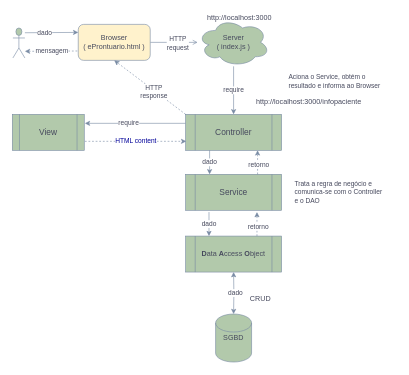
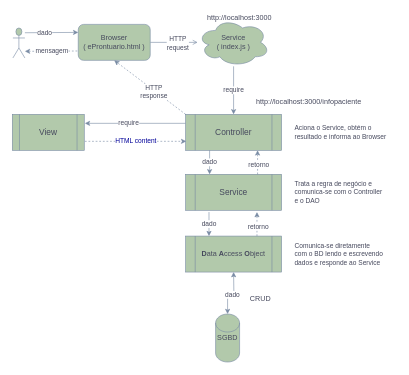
node "Browser ( eProntuario.html )": fillcolor #fff2cc -> #b2c9ab
node "Server ( index.js )": label "Server ( index.js )" -> "Service ( index.js )"
node "Aciona o Service, obtém o resultado e informa ao Browser": moved (339, 81) -> (345, 132)
node "Comunica-se diretamente com o BD lendo e escrevendo dados e responde ao Service": added
node "SGBD": size 36x48 -> 24x48
